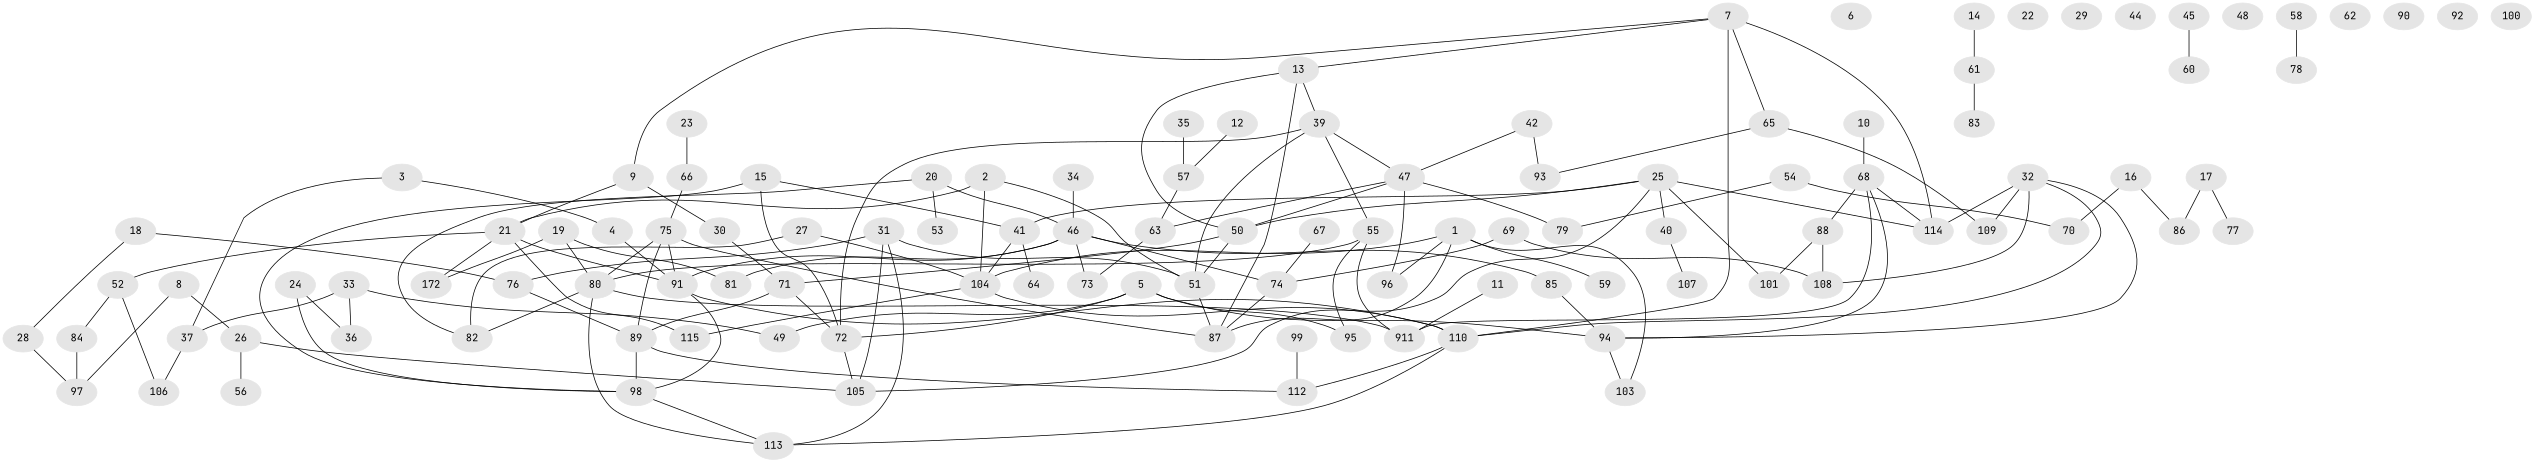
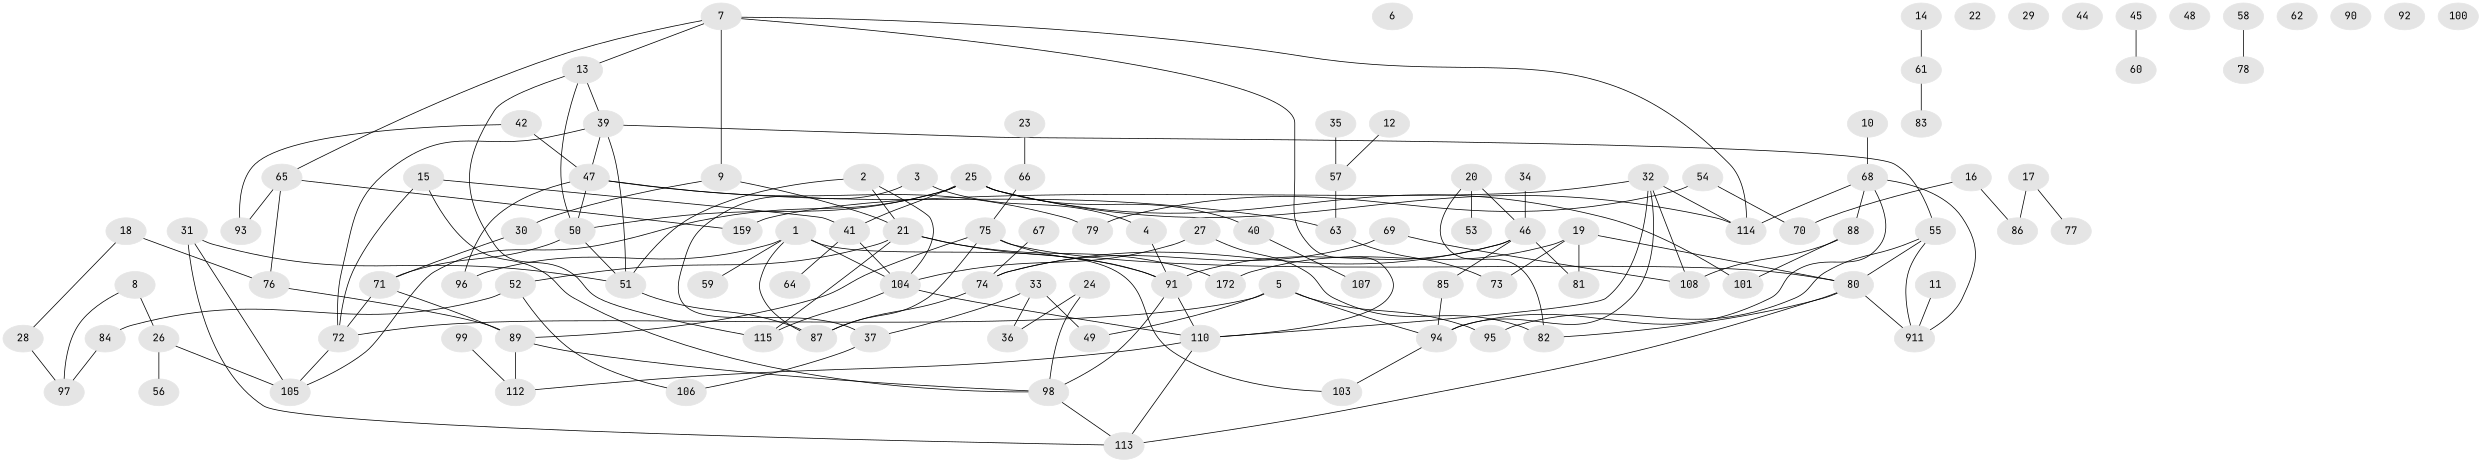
edge "13" -- "87": now "13" -- "115"
node "109": label "109" -> "159"
edge "46" -- "73": now "19" -- "73"
edge "31" -- "76": now "65" -- "76"
